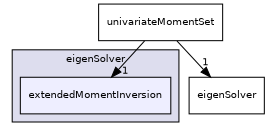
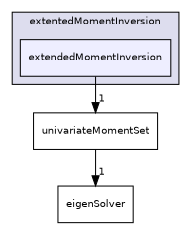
edge "univariateMomentSet" -> "extendedMomentInversion": reversed
cluster "eigenSolver": label "eigenSolver" -> "extentedMomentInversion"
